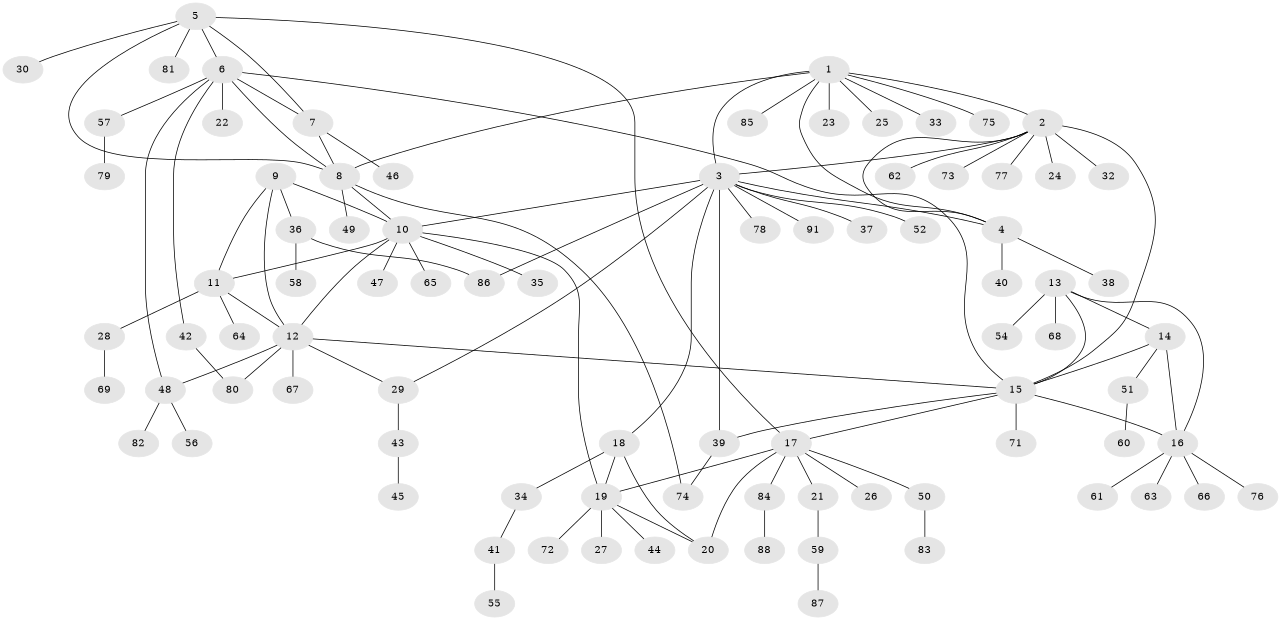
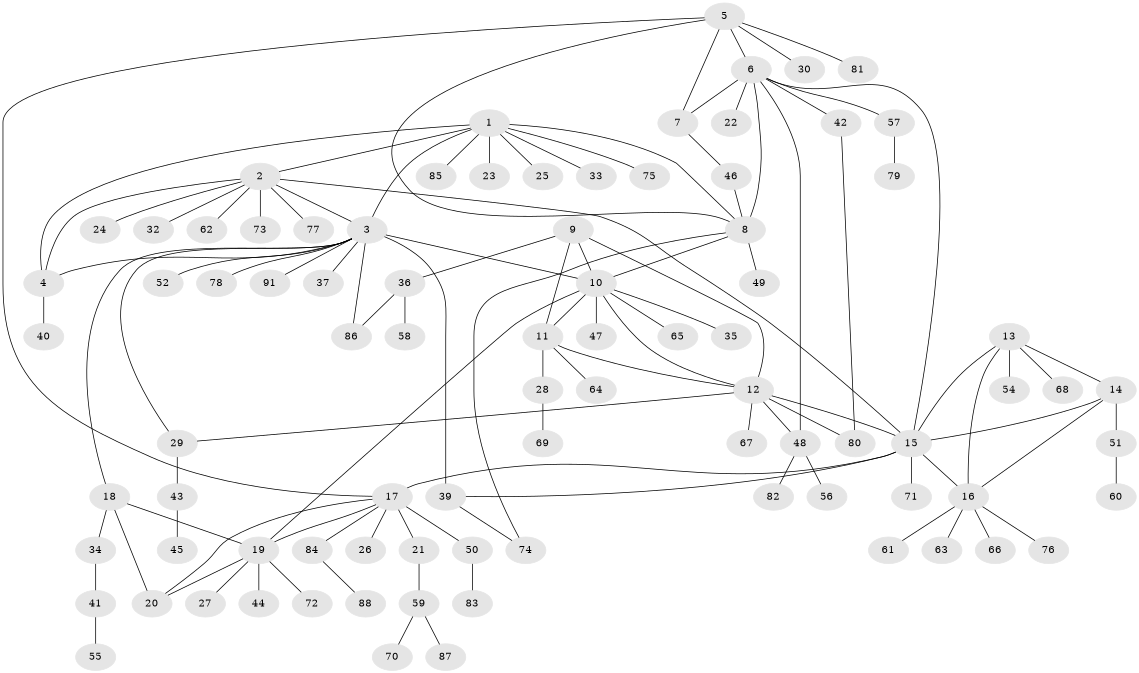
edge "7" -- "8": now "46" -- "8"
node "38": removed
node "70": added
